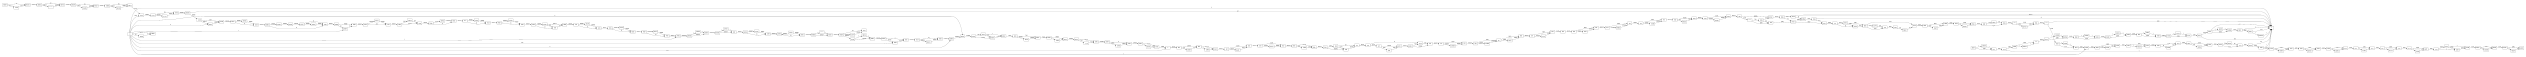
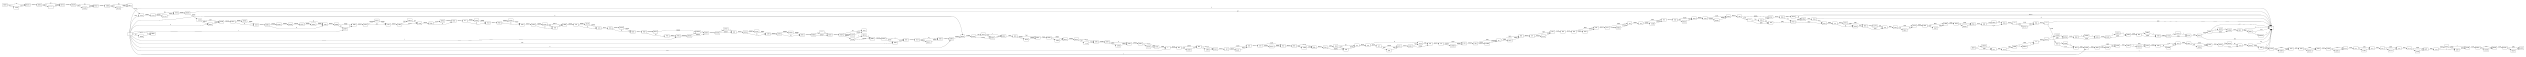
edge "1264" -> "1375": now "1345" -> "1375"
edge "23271" -> "7718": now "23271" -> "15659"
edge "23291" -> "8395": reversed
